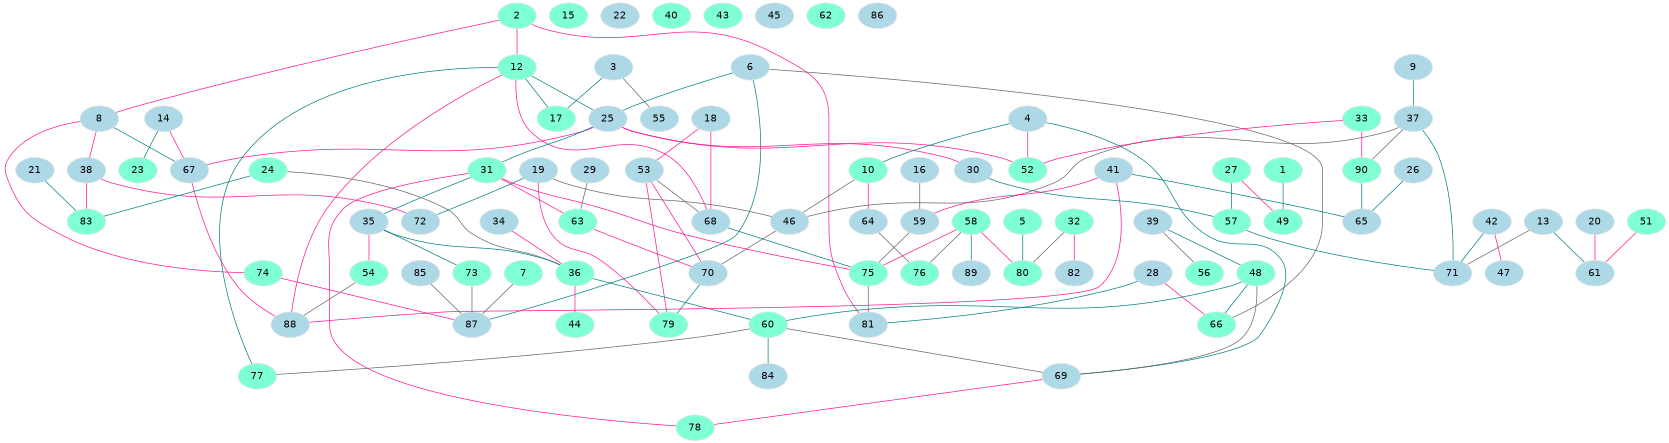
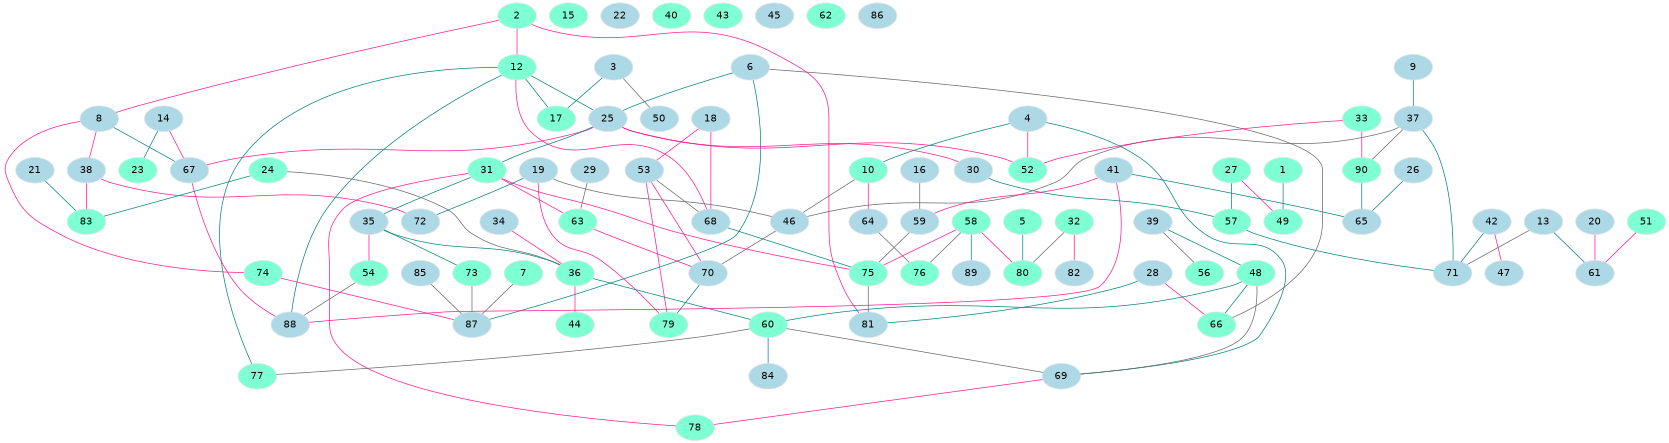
node "55": label "55" -> "50"
edge "12" -- "88": color deeppink -> teal
